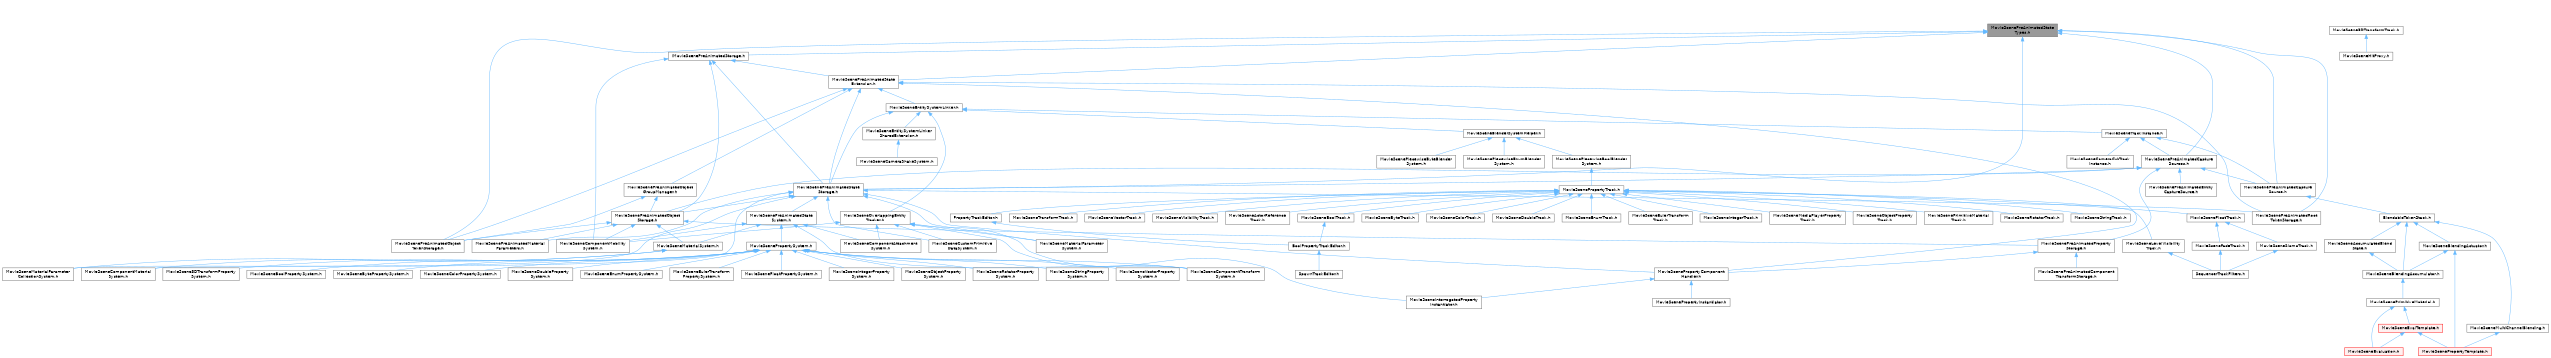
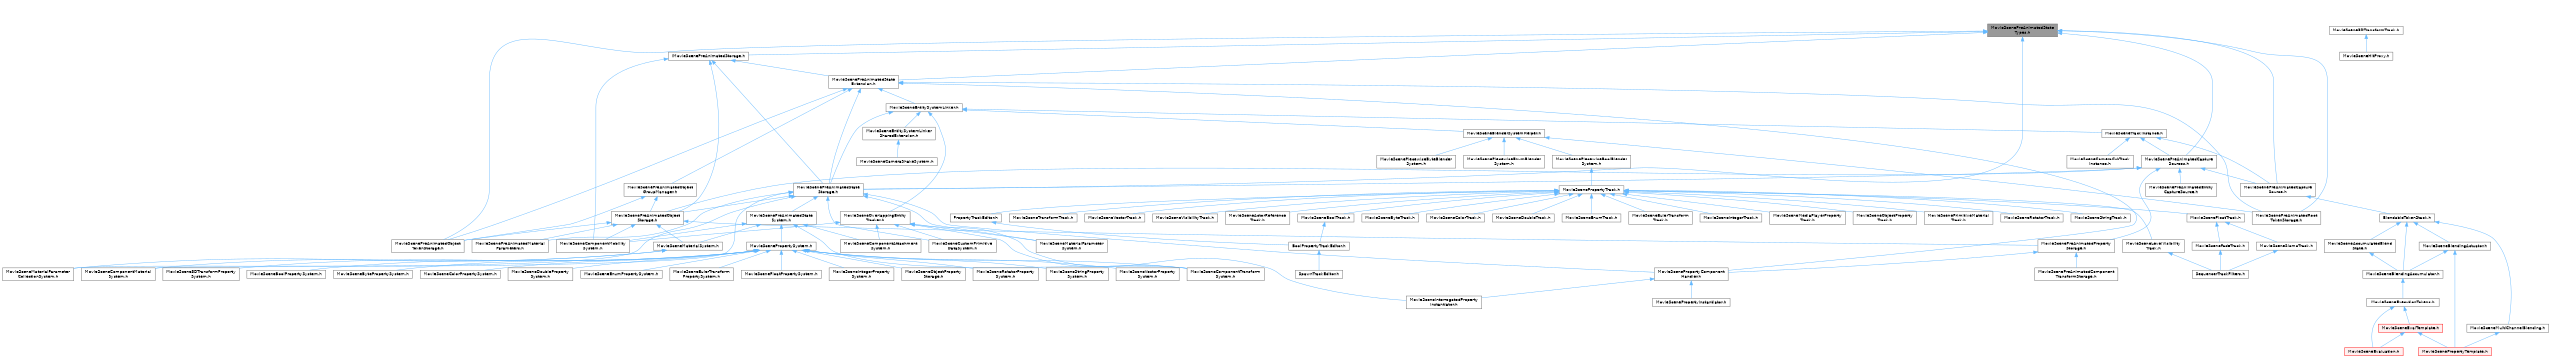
edge "MovieScenePreAnimatedRoot TokenStorage.h" -> "MovieScenePreAnimatedState Storage.h": now "MovieScenePreAnimatedRoot TokenStorage.h" -> "MovieSceneBlenderSystemHelper.h"
node "MovieSceneObjectProperty System.h": label "MovieSceneObjectProperty System.h" -> "MovieSceneObjectProperty Storage.h"
node "MovieScenePrimitiveMaterial.h": label "MovieScenePrimitiveMaterial.h" -> "MovieSceneExecutionTokens.h"
